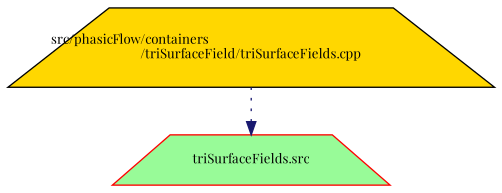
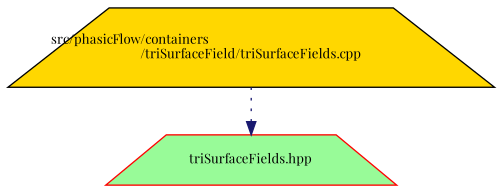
node "triSurfaceFields.src": label "triSurfaceFields.src" -> "triSurfaceFields.hpp"
